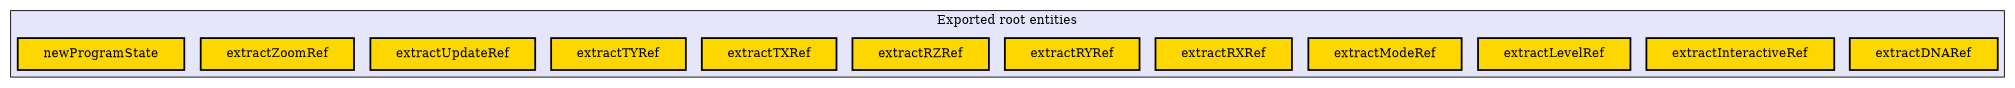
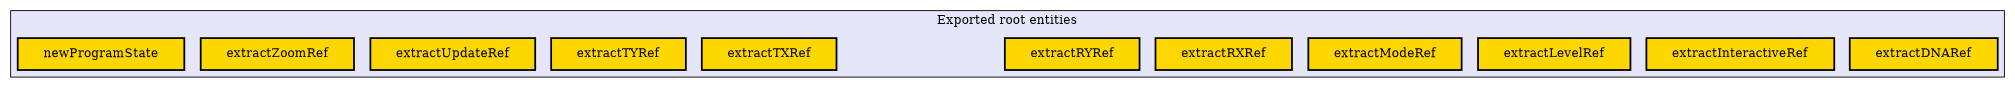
node "extractRZRef": removed
